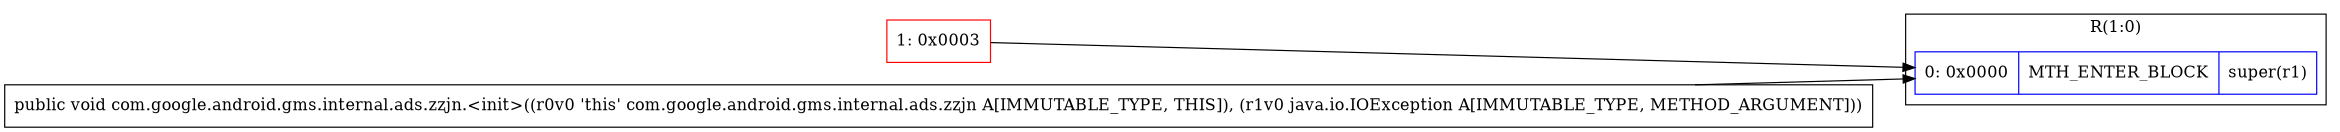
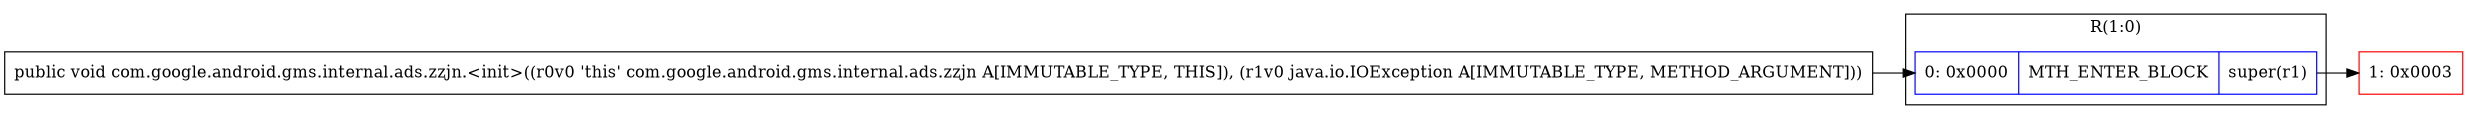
edge "1: 0x0003" -> "0: 0x0000": reversed
